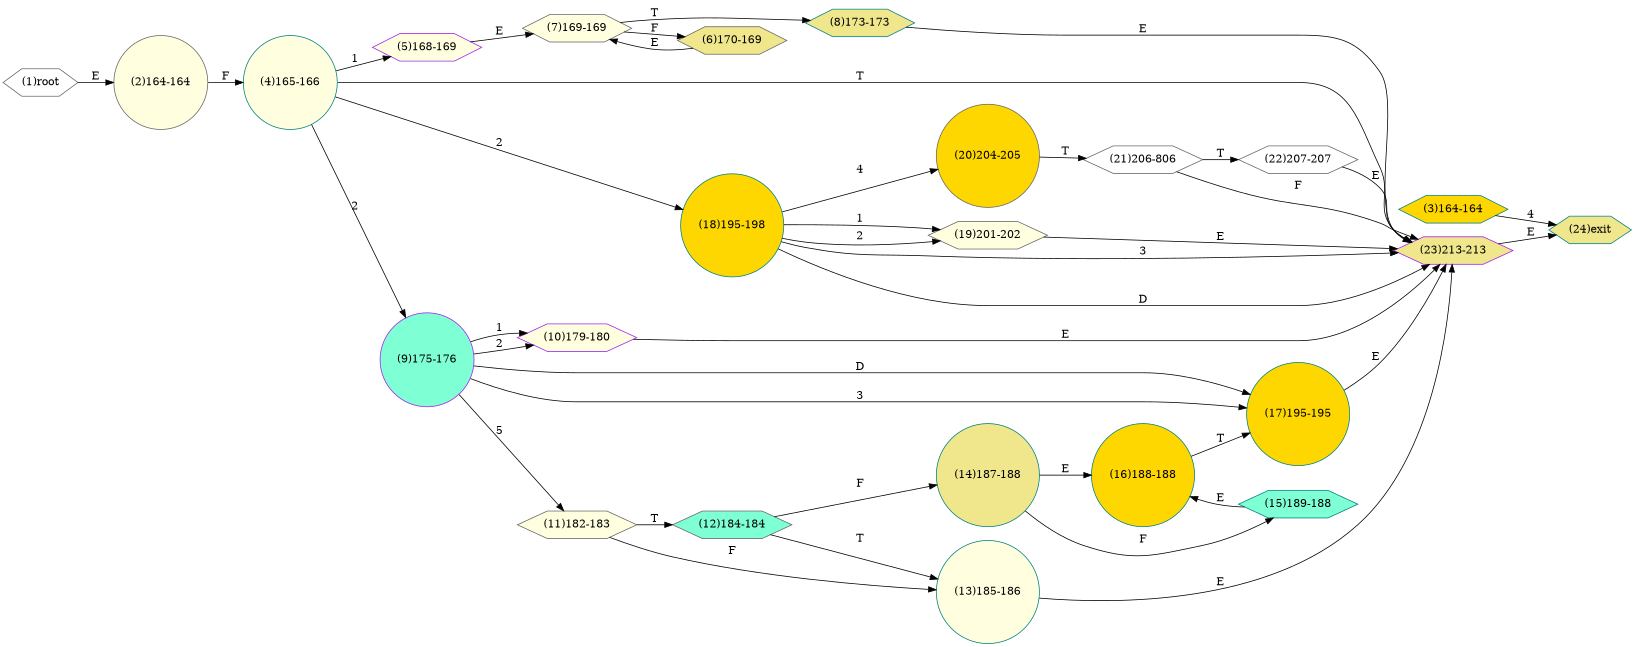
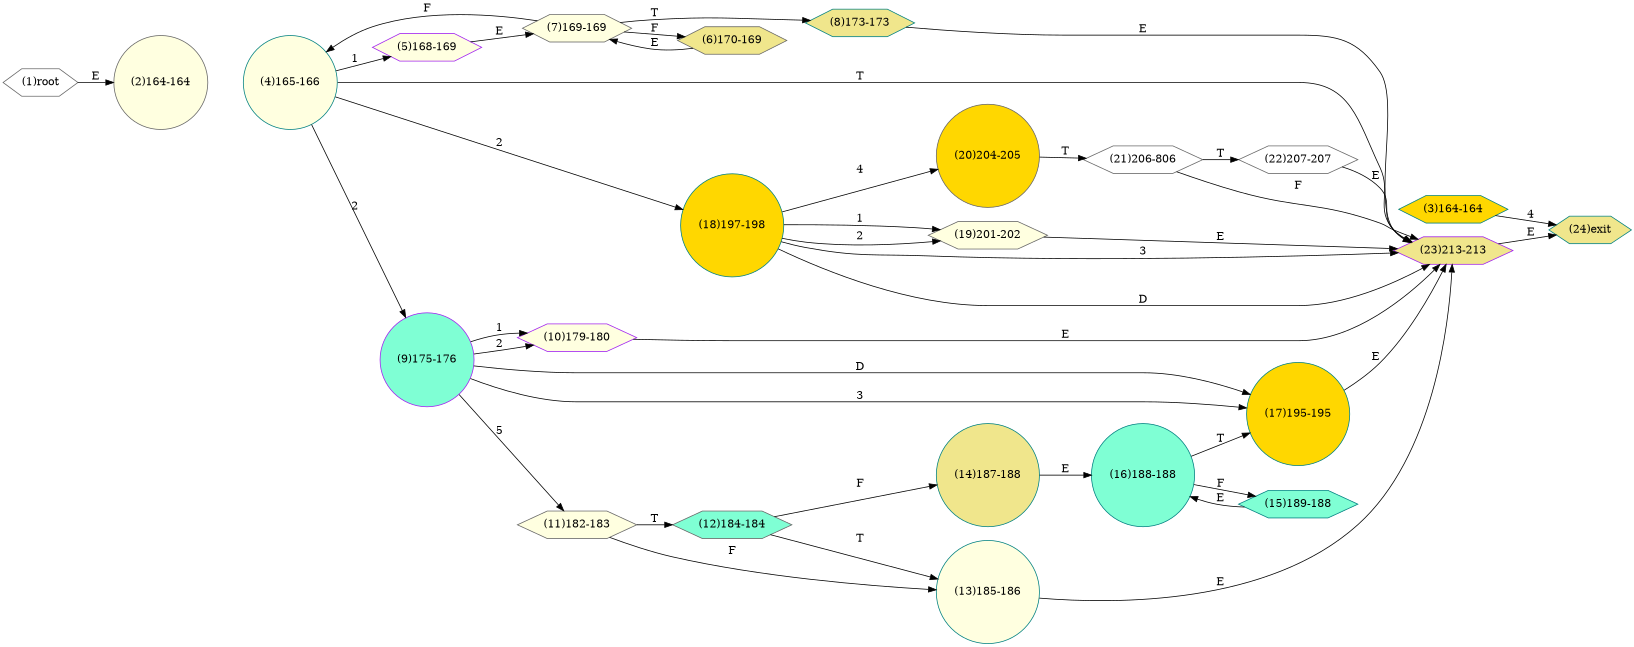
edge "(2)164-164" -> "(4)165-166": now "(7)169-169" -> "(4)165-166"
node "(18)195-198": label "(18)195-198" -> "(18)197-198"
node "(16)188-188": fillcolor gold -> aquamarine
edge "(14)187-188" -> "(15)189-188": now "(16)188-188" -> "(15)189-188"
